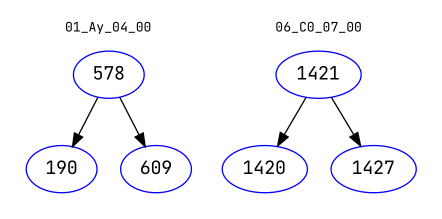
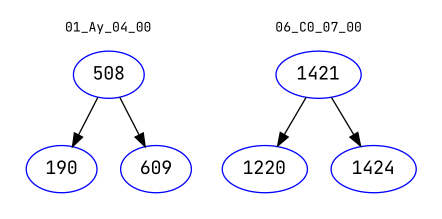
node "578": label "578" -> "508"
node "1420": label "1420" -> "1220"
node "1427": label "1427" -> "1424"
